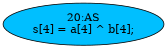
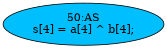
node "20:AS s[4] = a[4] ^ b[4];": label "20:AS s[4] = a[4] ^ b[4];" -> "50:AS s[4] = a[4] ^ b[4];"
